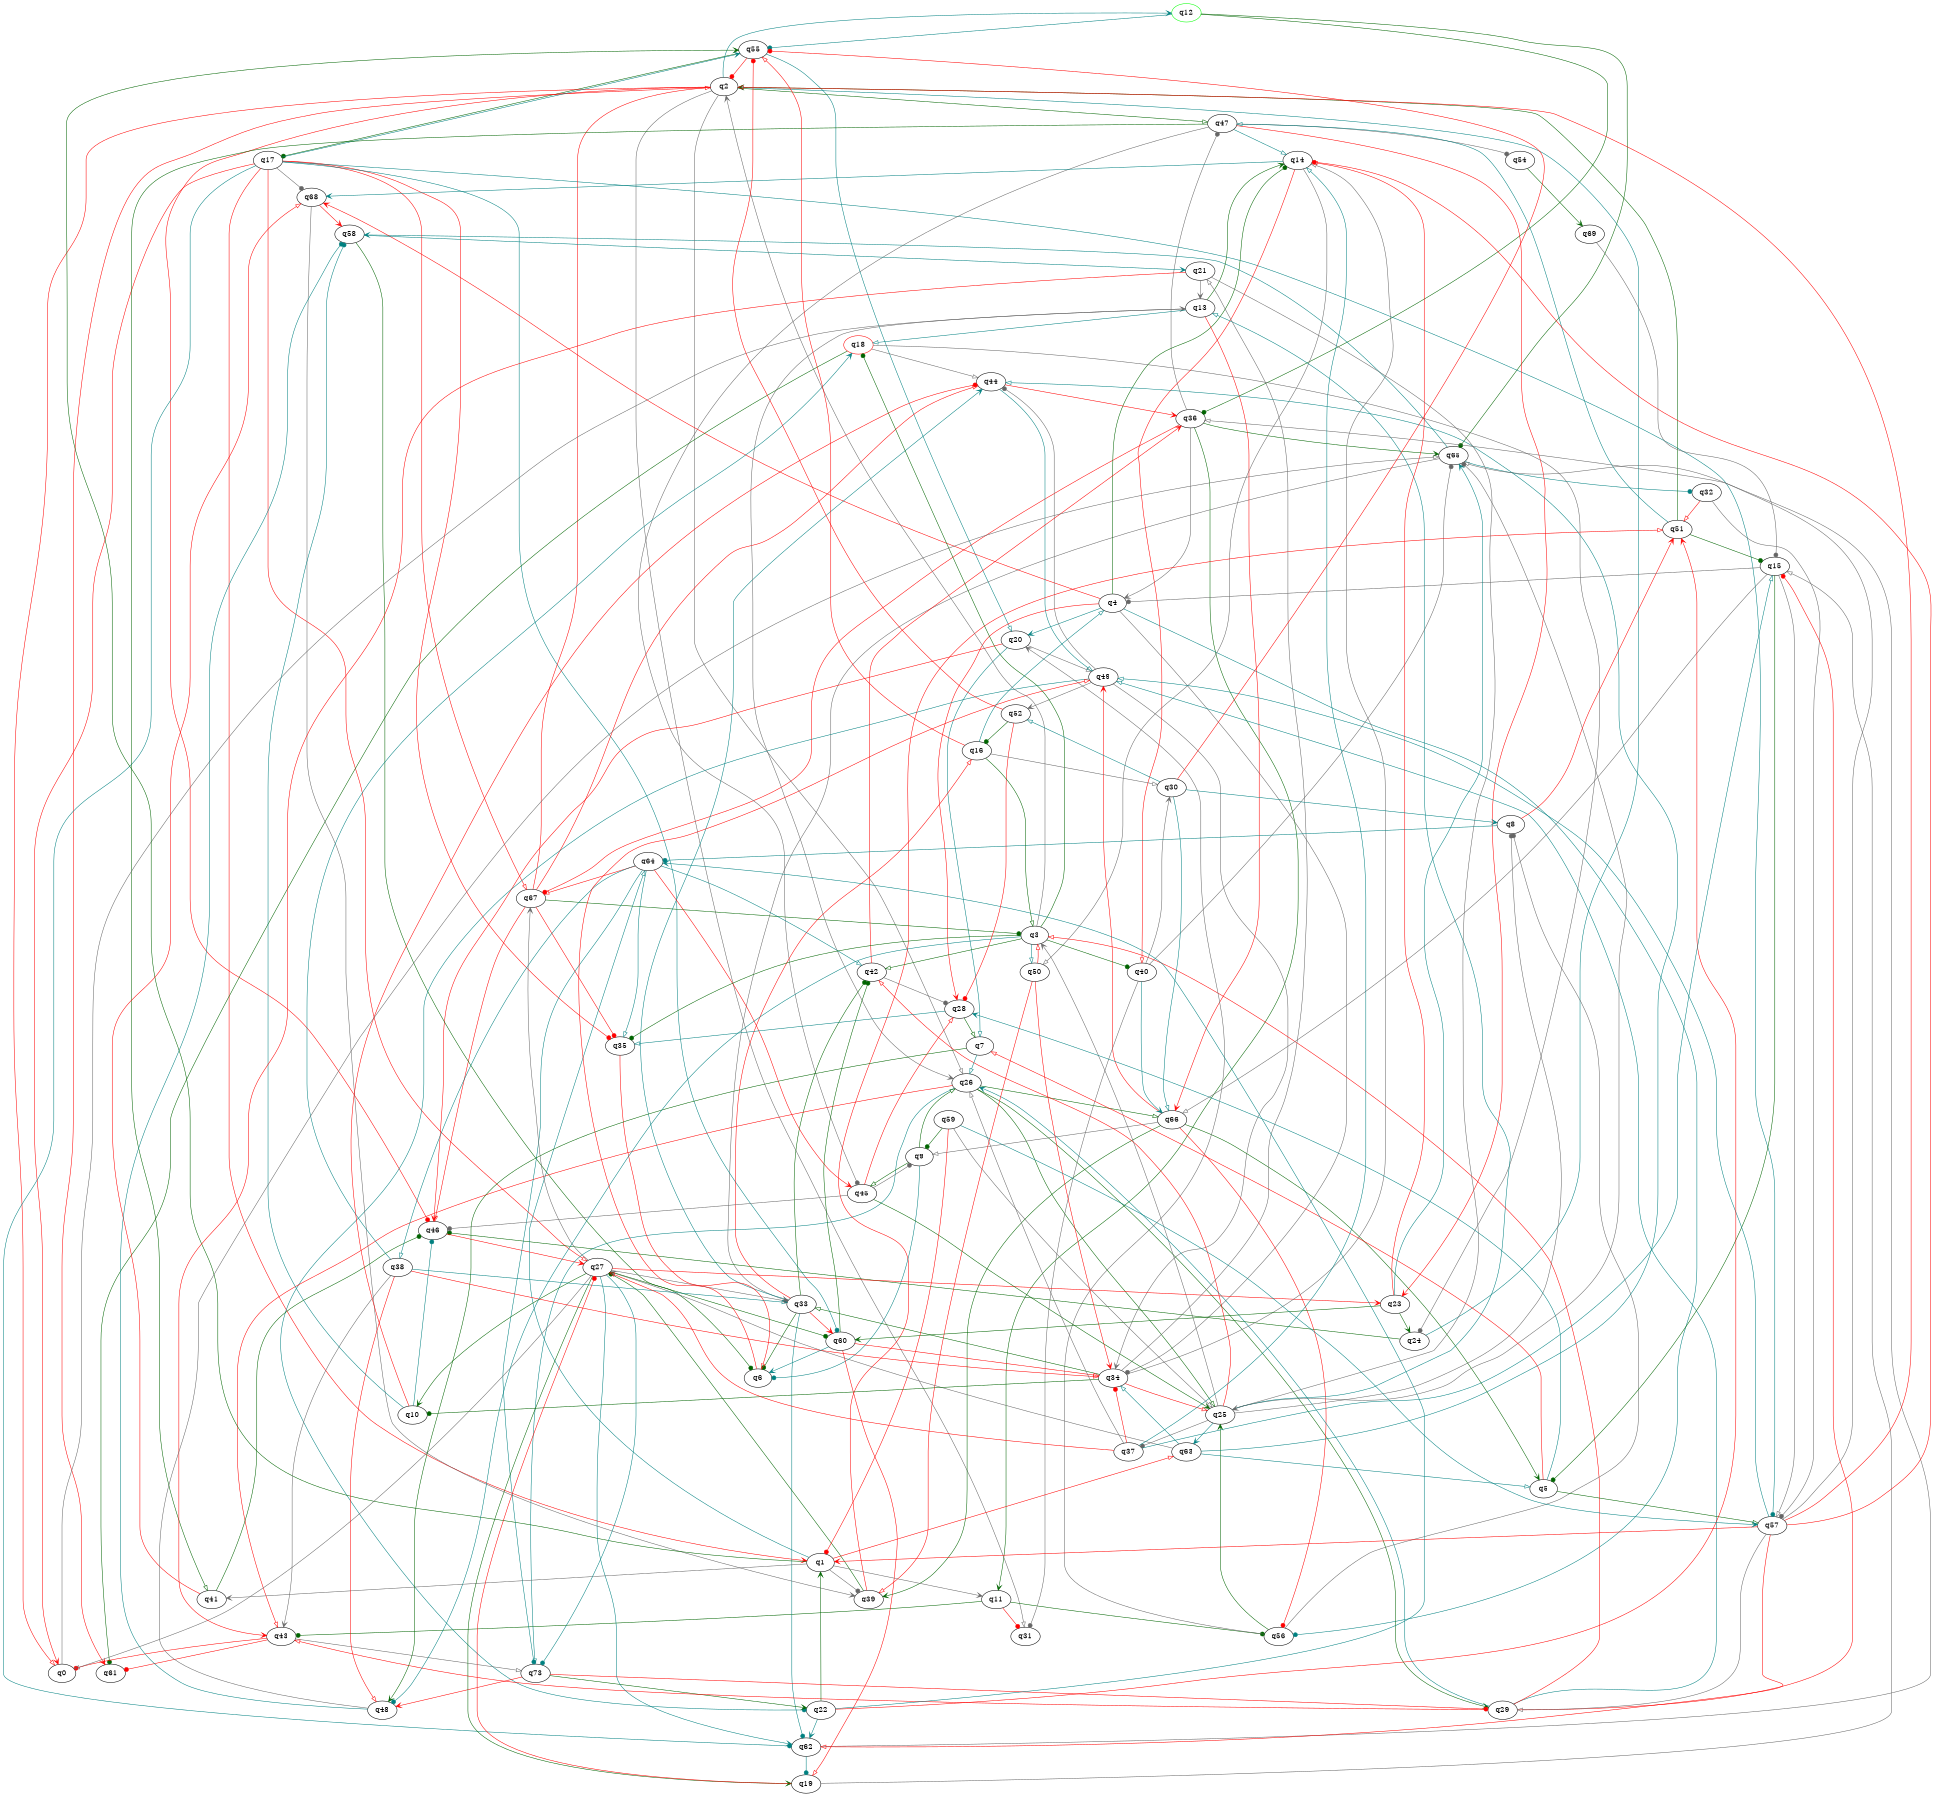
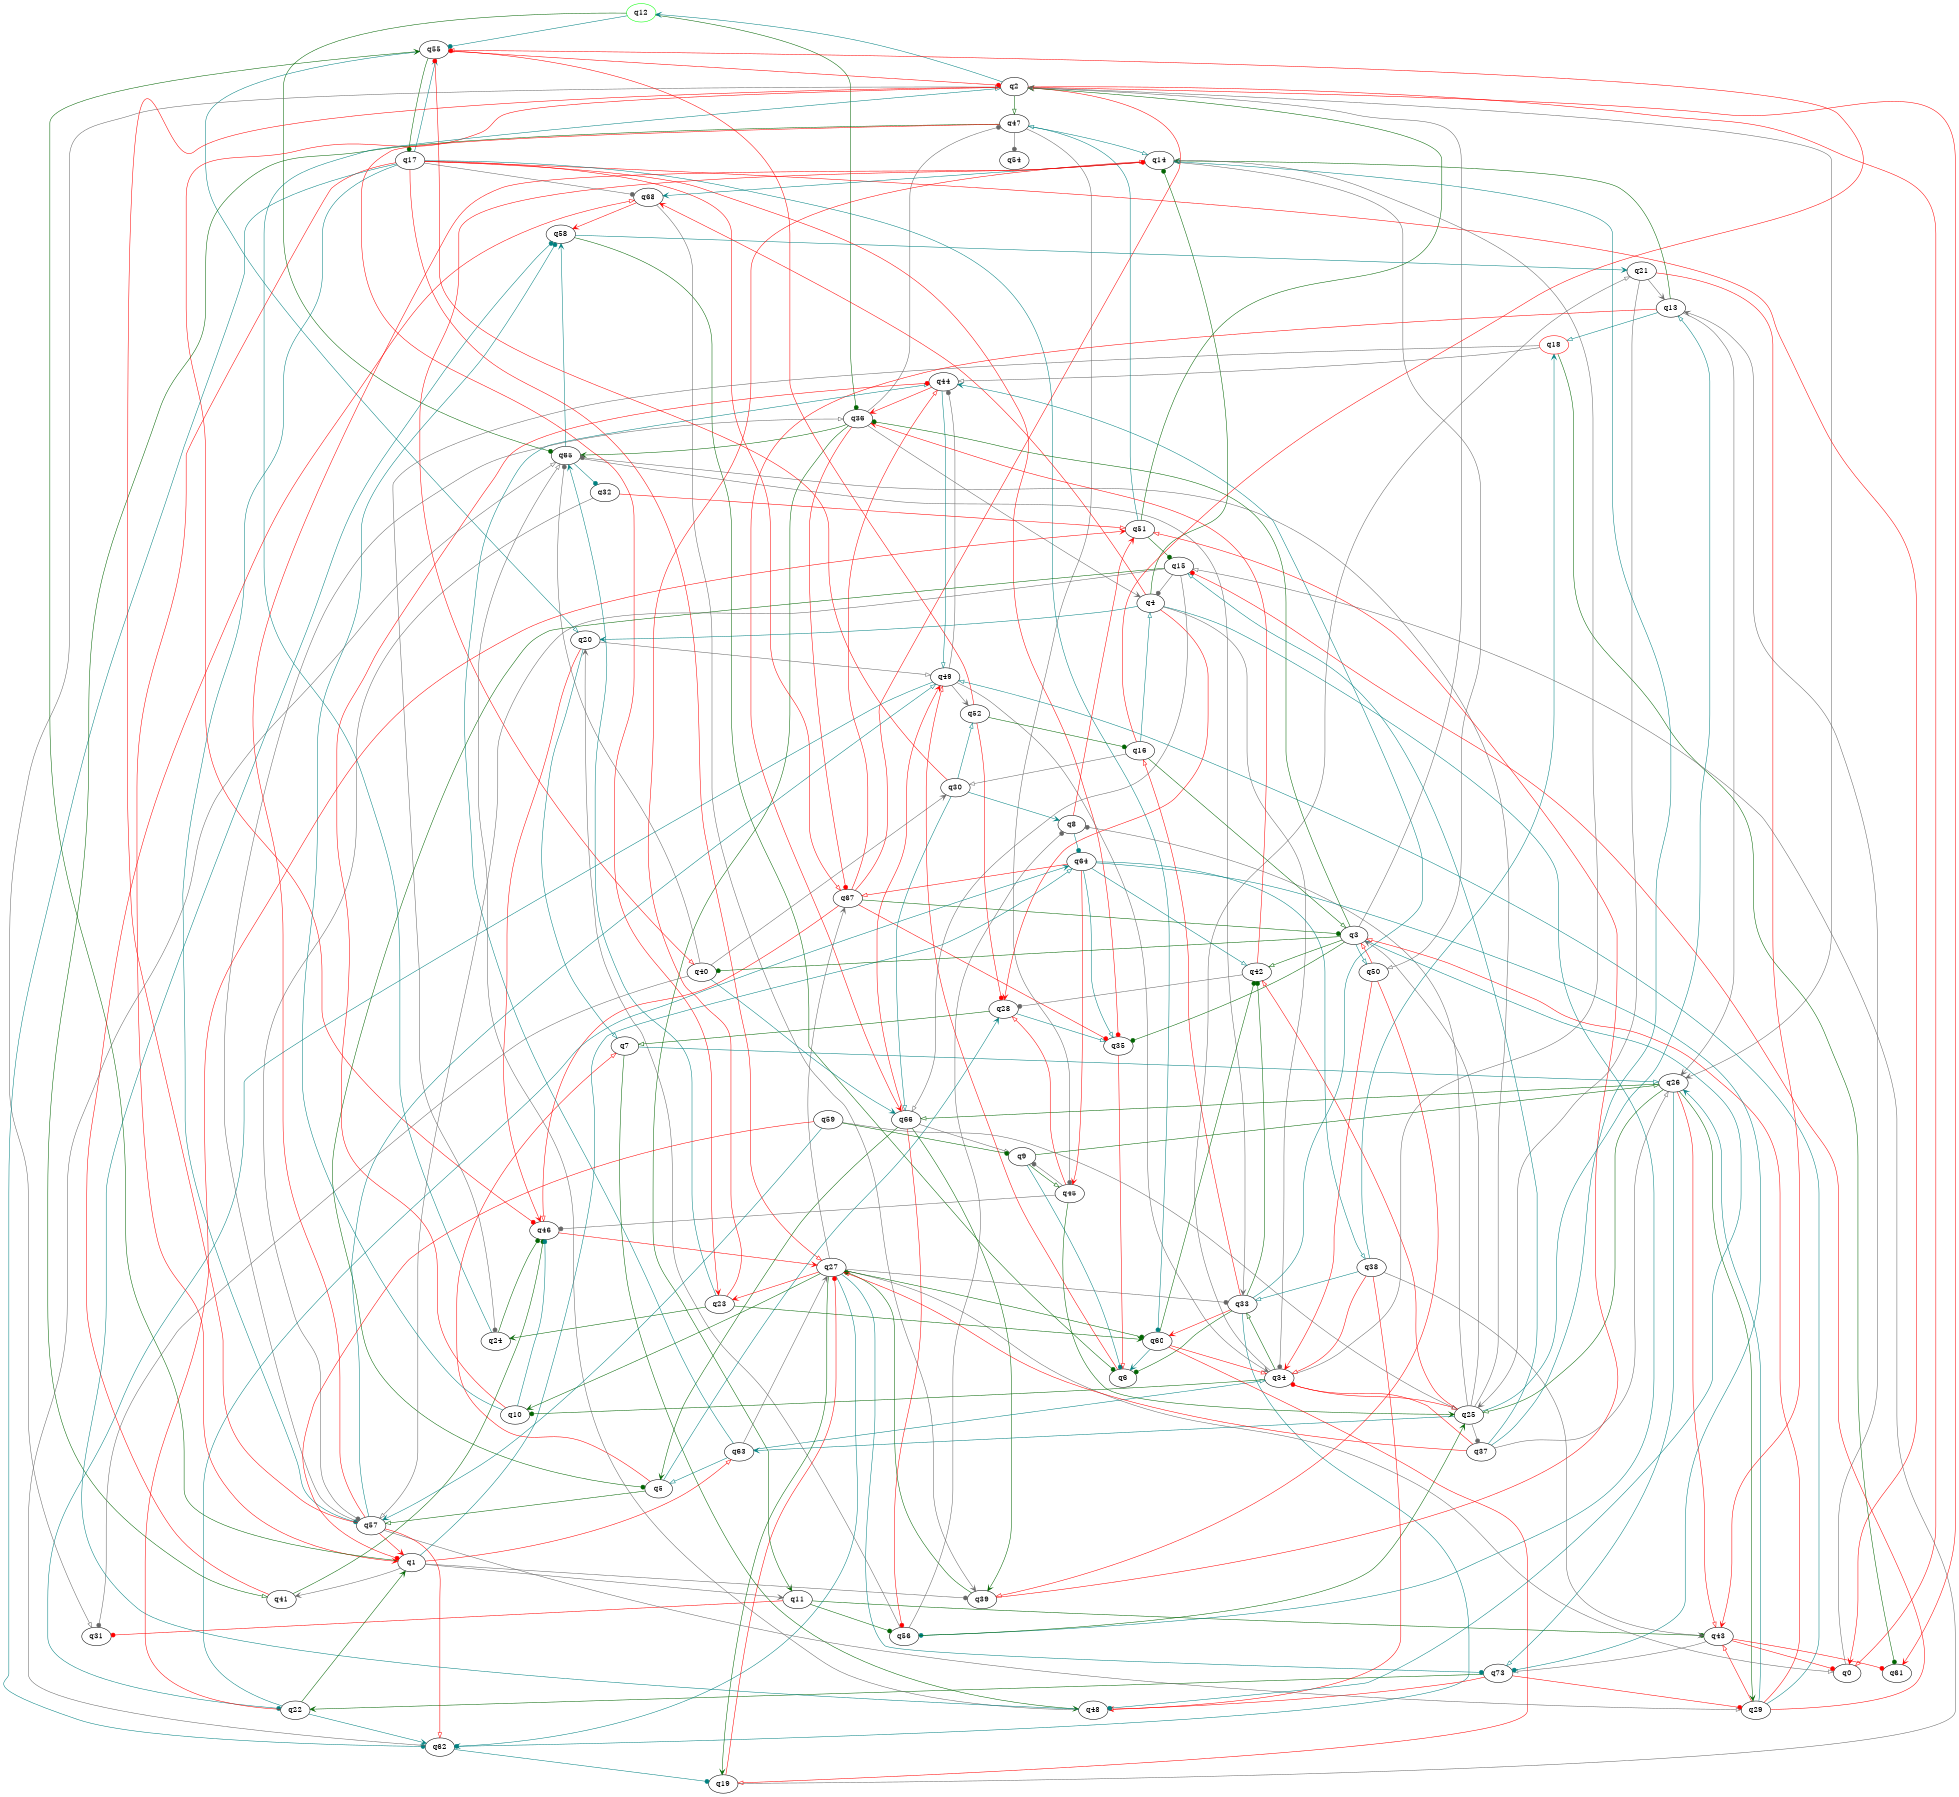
node "q69": removed
edge "q2" -> "q26": arrowhead onormal -> vee
edge "q3" -> "q18": now "q3" -> "q36"
